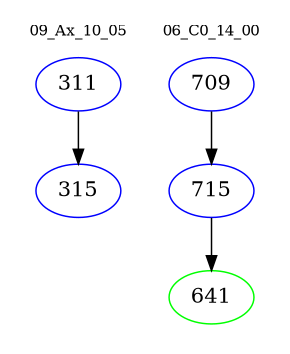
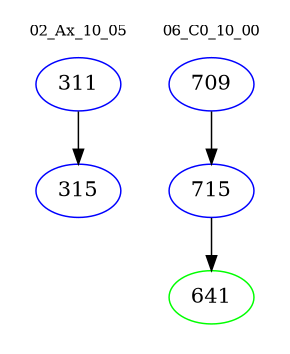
cluster "09_Ax_10_05": label "09_Ax_10_05" -> "02_Ax_10_05"
cluster "06_C0_14_00": label "06_C0_14_00" -> "06_C0_10_00"
